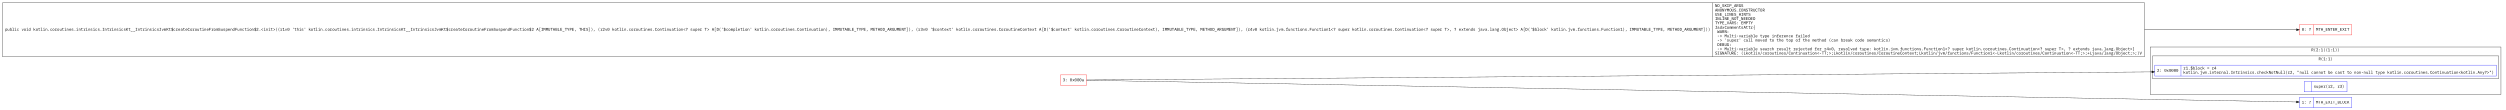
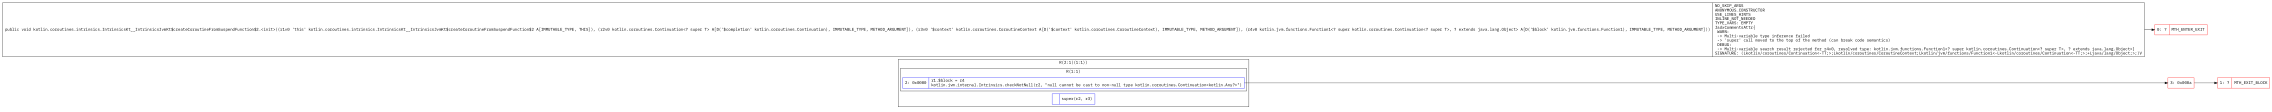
edge "3: 0x000a" -> "2: 0x0000": reversed
node "1: ?": color blue -> red
